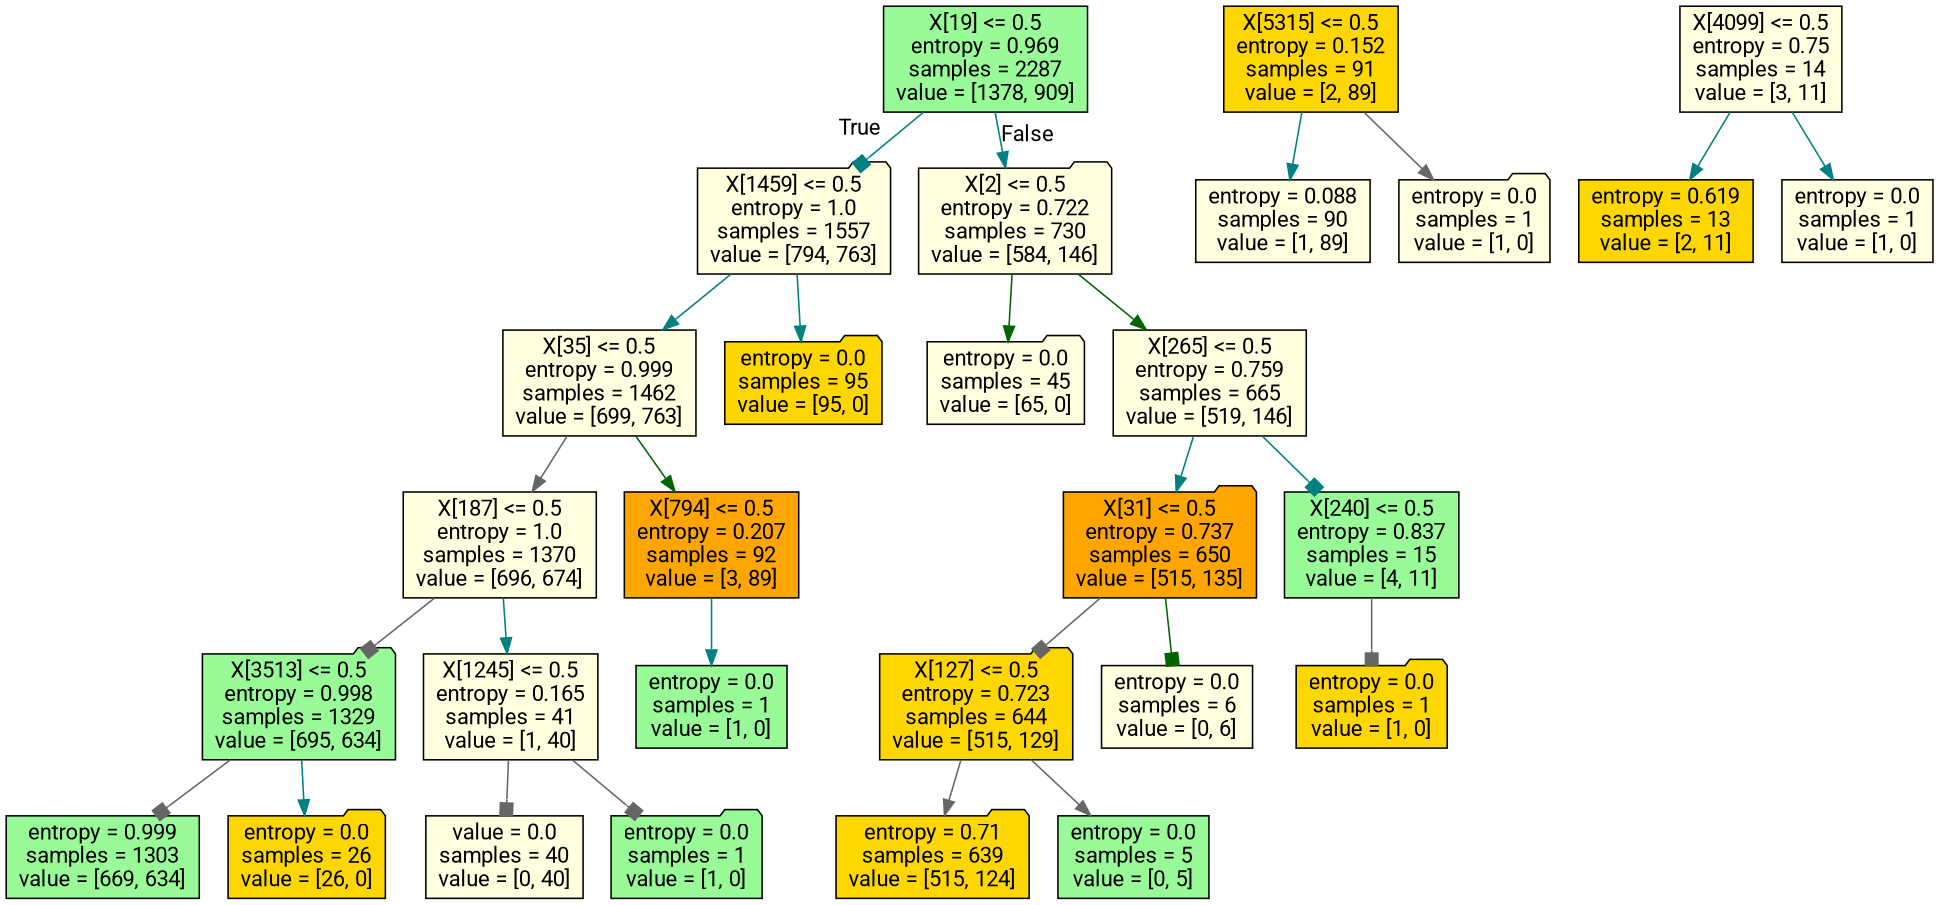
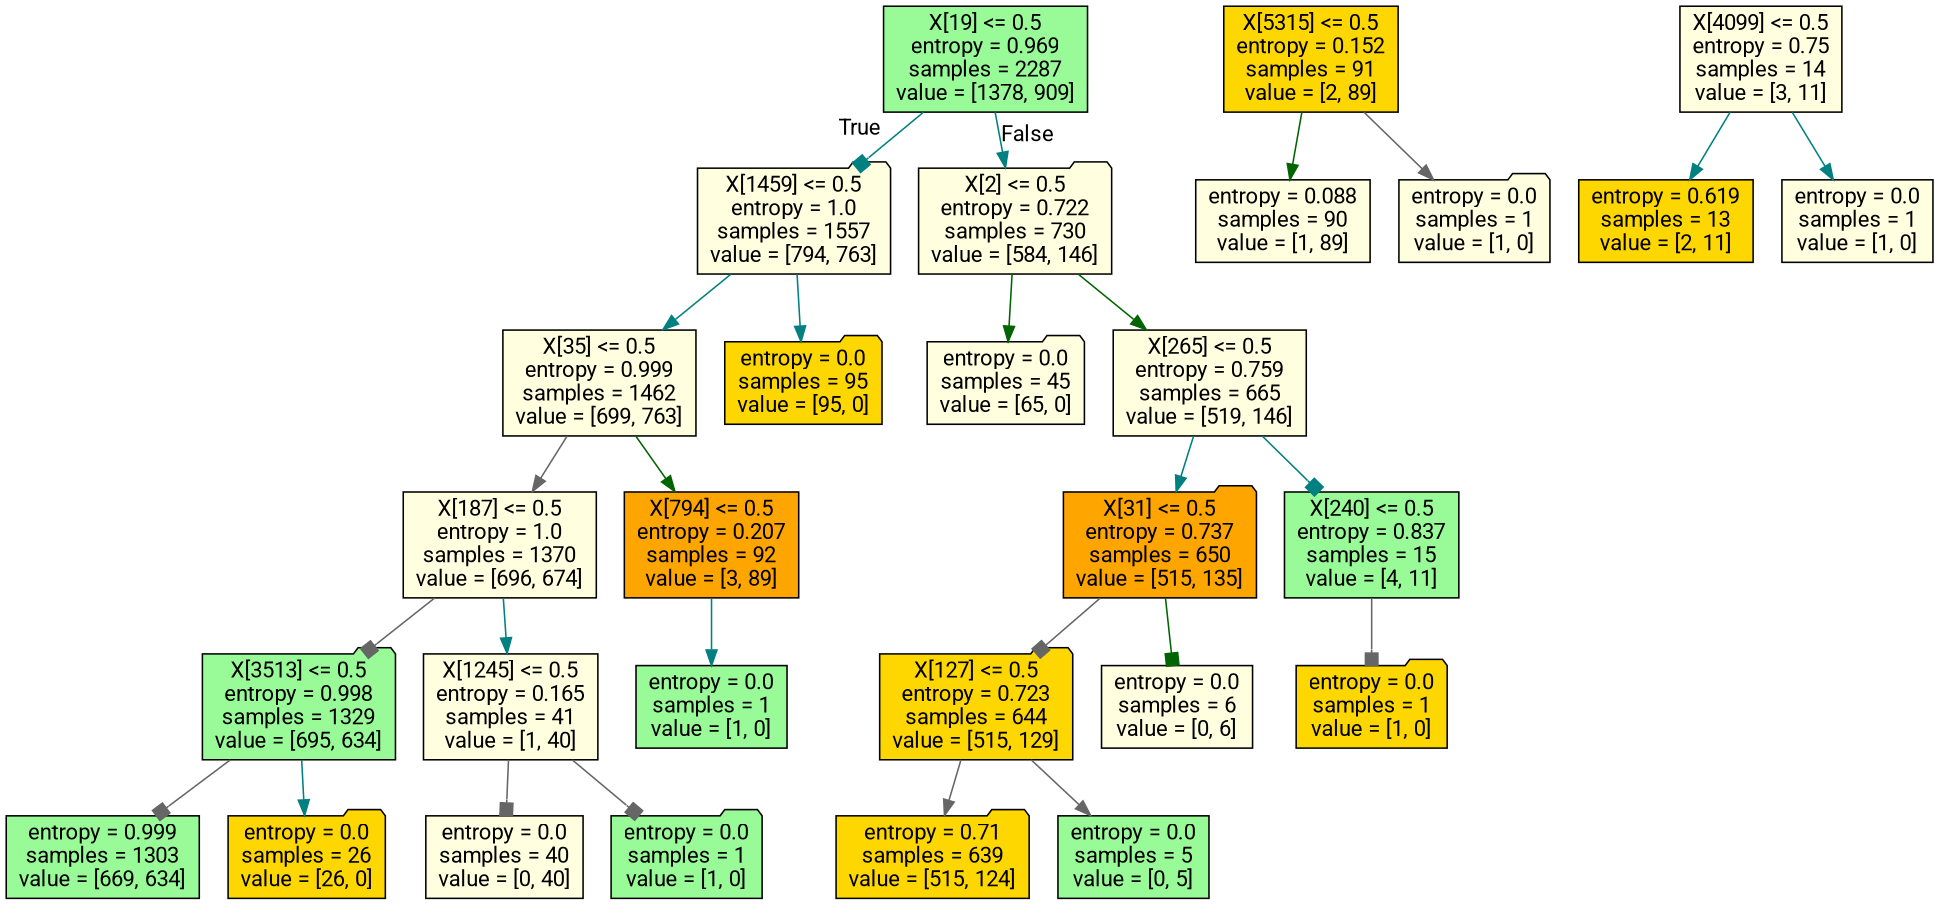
edge "X[5315] <= 0.5 entropy = 0.152 samples = 91 value = [2, 89]" -> "entropy = 0.088 samples = 90 value = [1, 89]": color teal -> darkgreen
node "value = 0.0 samples = 40 value = [0, 40]": label "value = 0.0 samples = 40 value = [0, 40]" -> "entropy = 0.0 samples = 40 value = [0, 40]"
